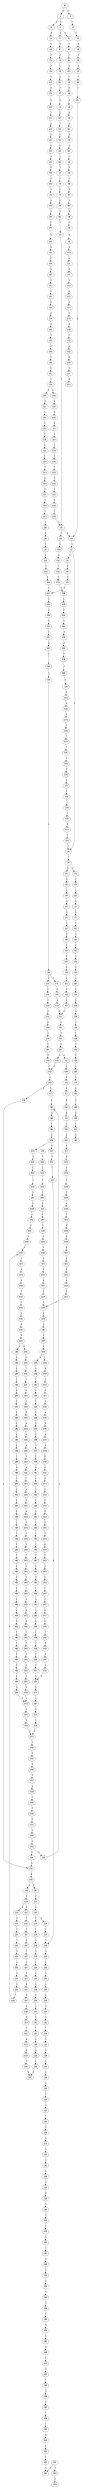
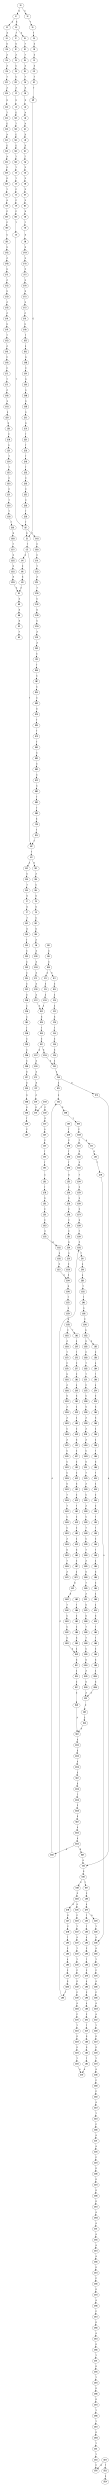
edge "S179" -> "S188": now "S181" -> "S188"
node "S87": removed
edge "S191" -> "S199": reversed
node "S478": removed
